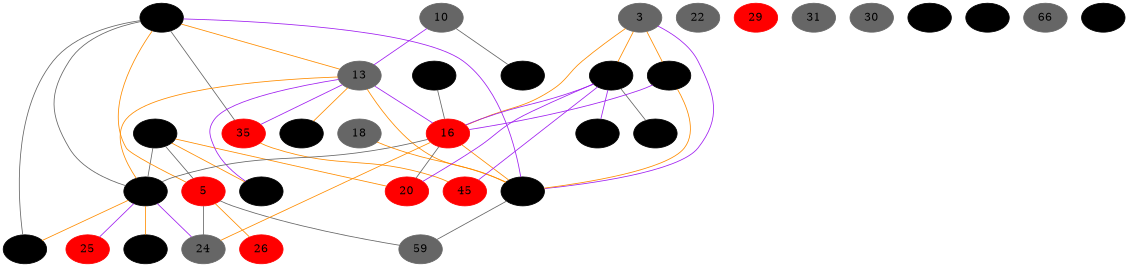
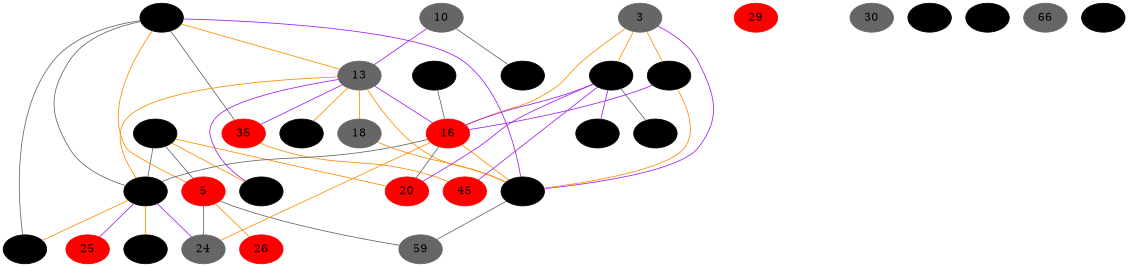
node "22": removed
node "31": removed
edge "13" -- "18": added
